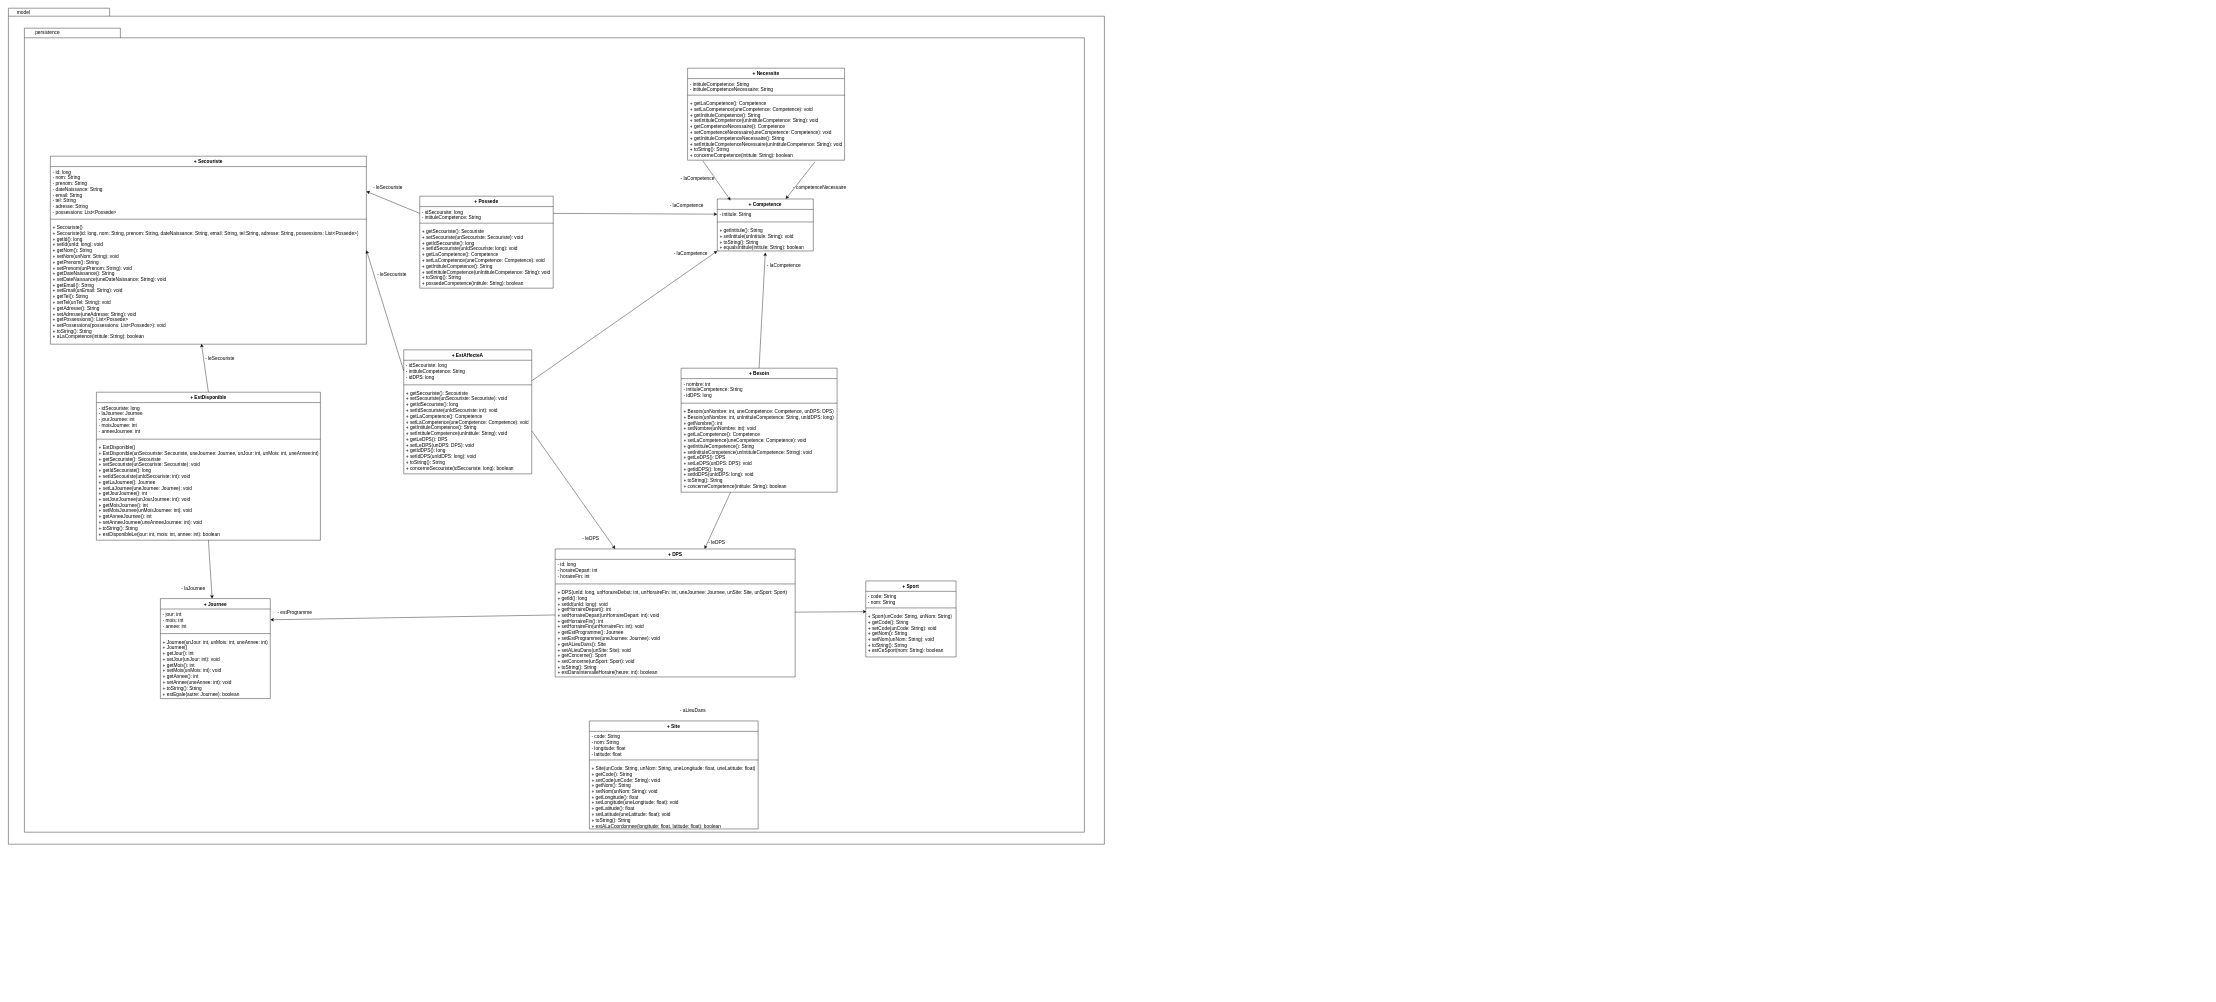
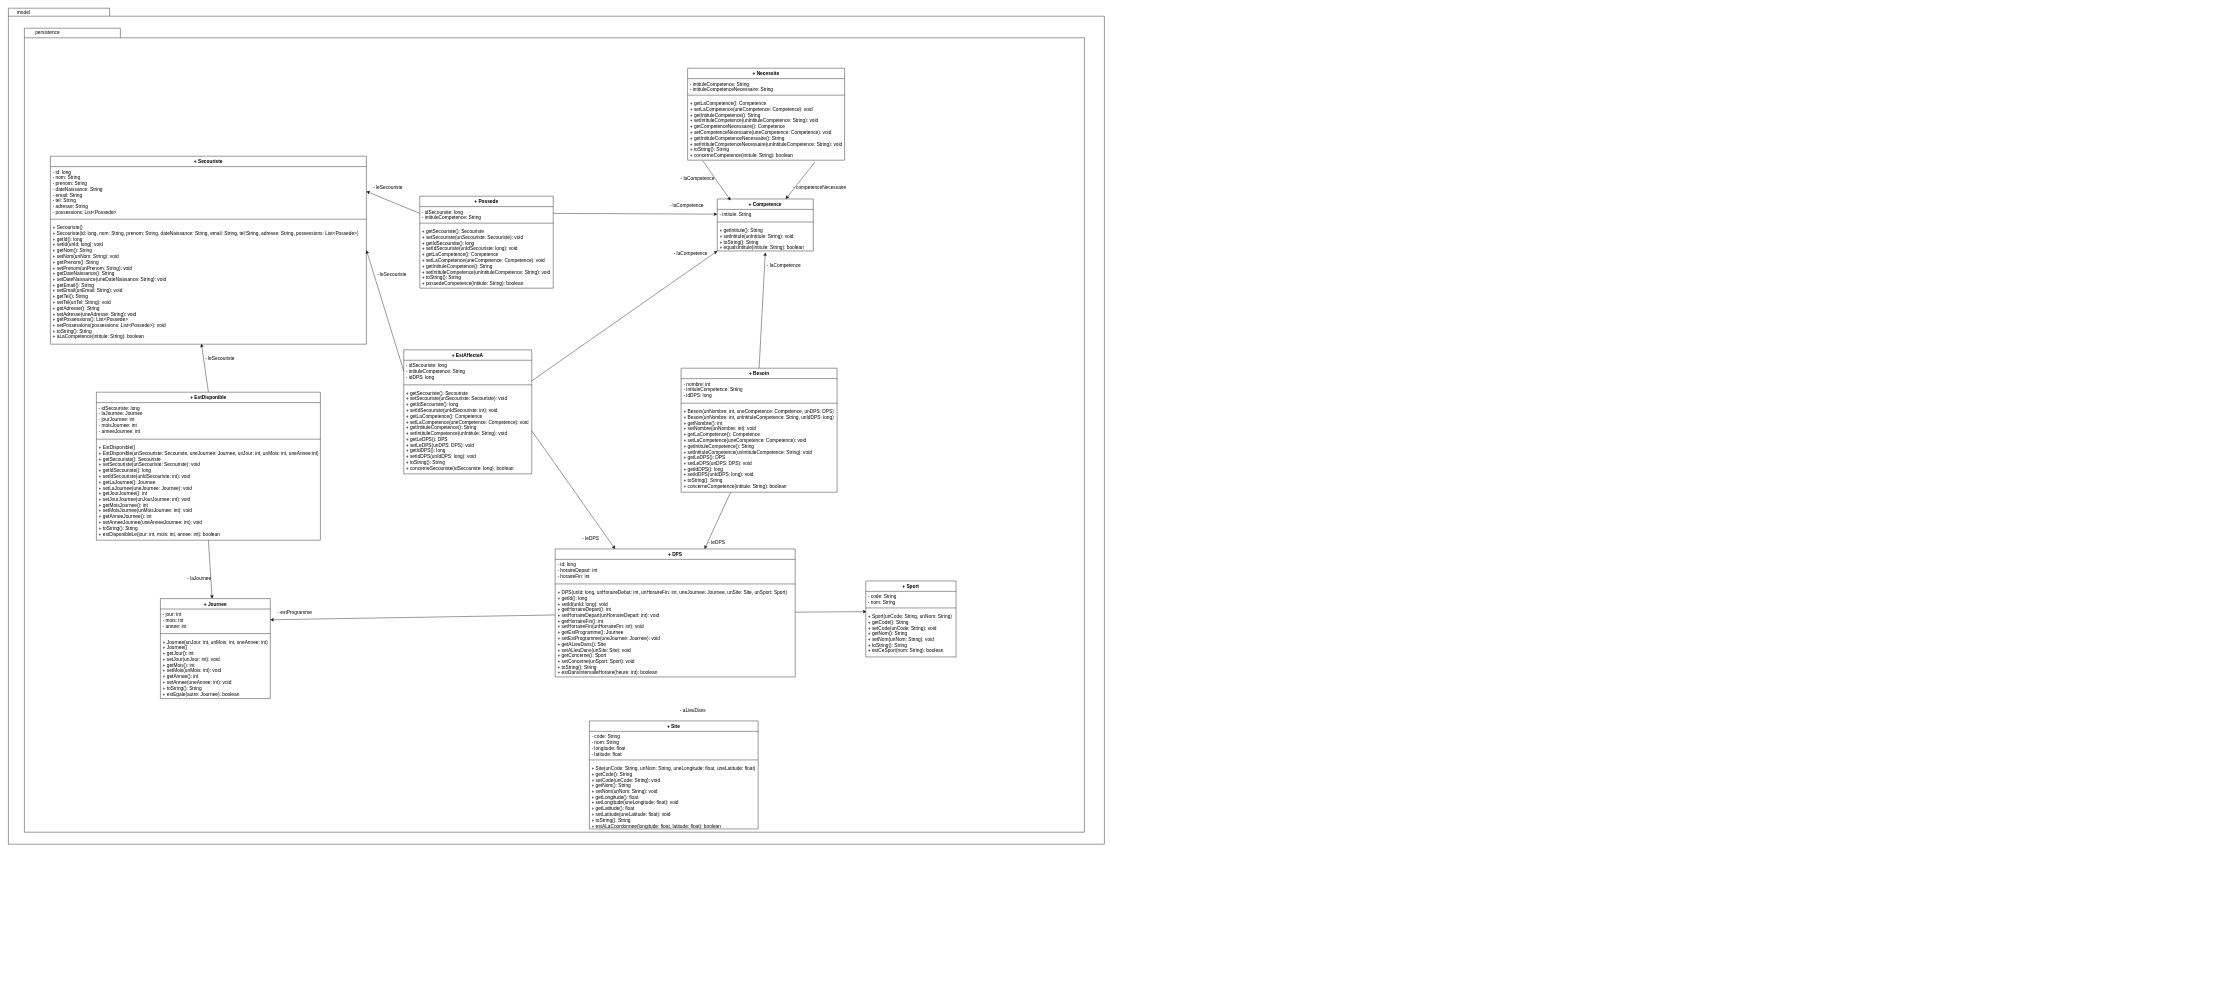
node "- laJournee": moved (193, 588) -> (199, 578)
